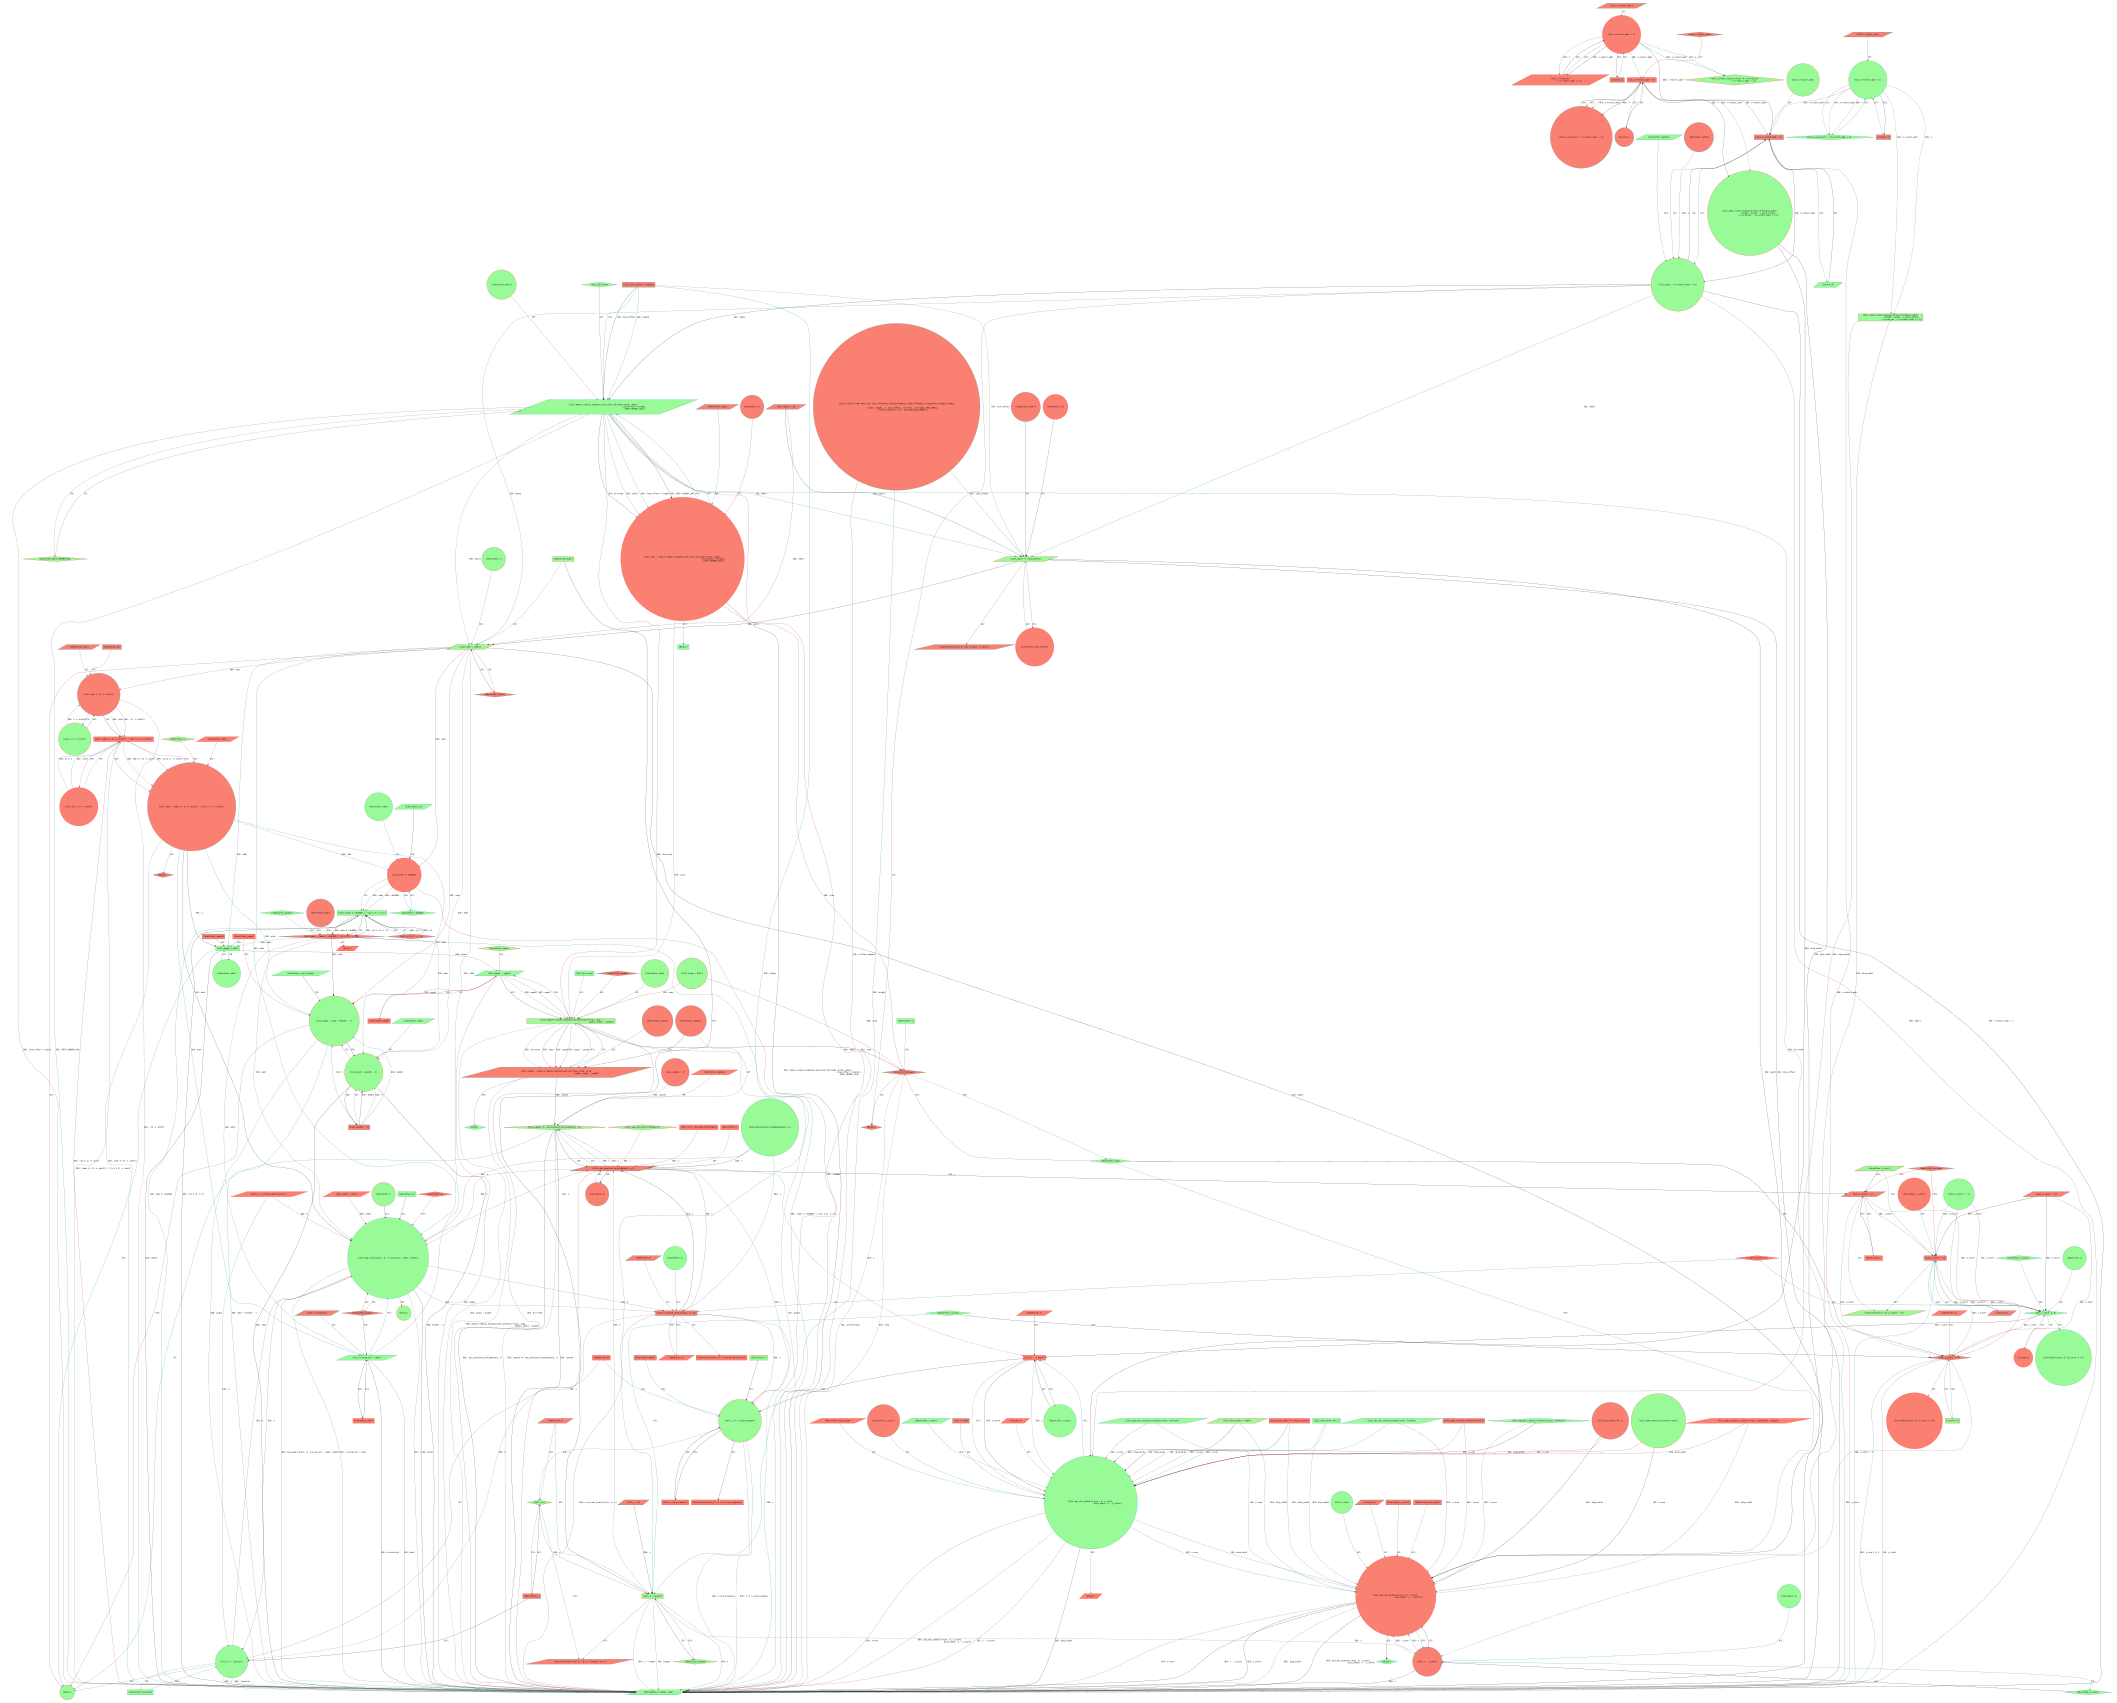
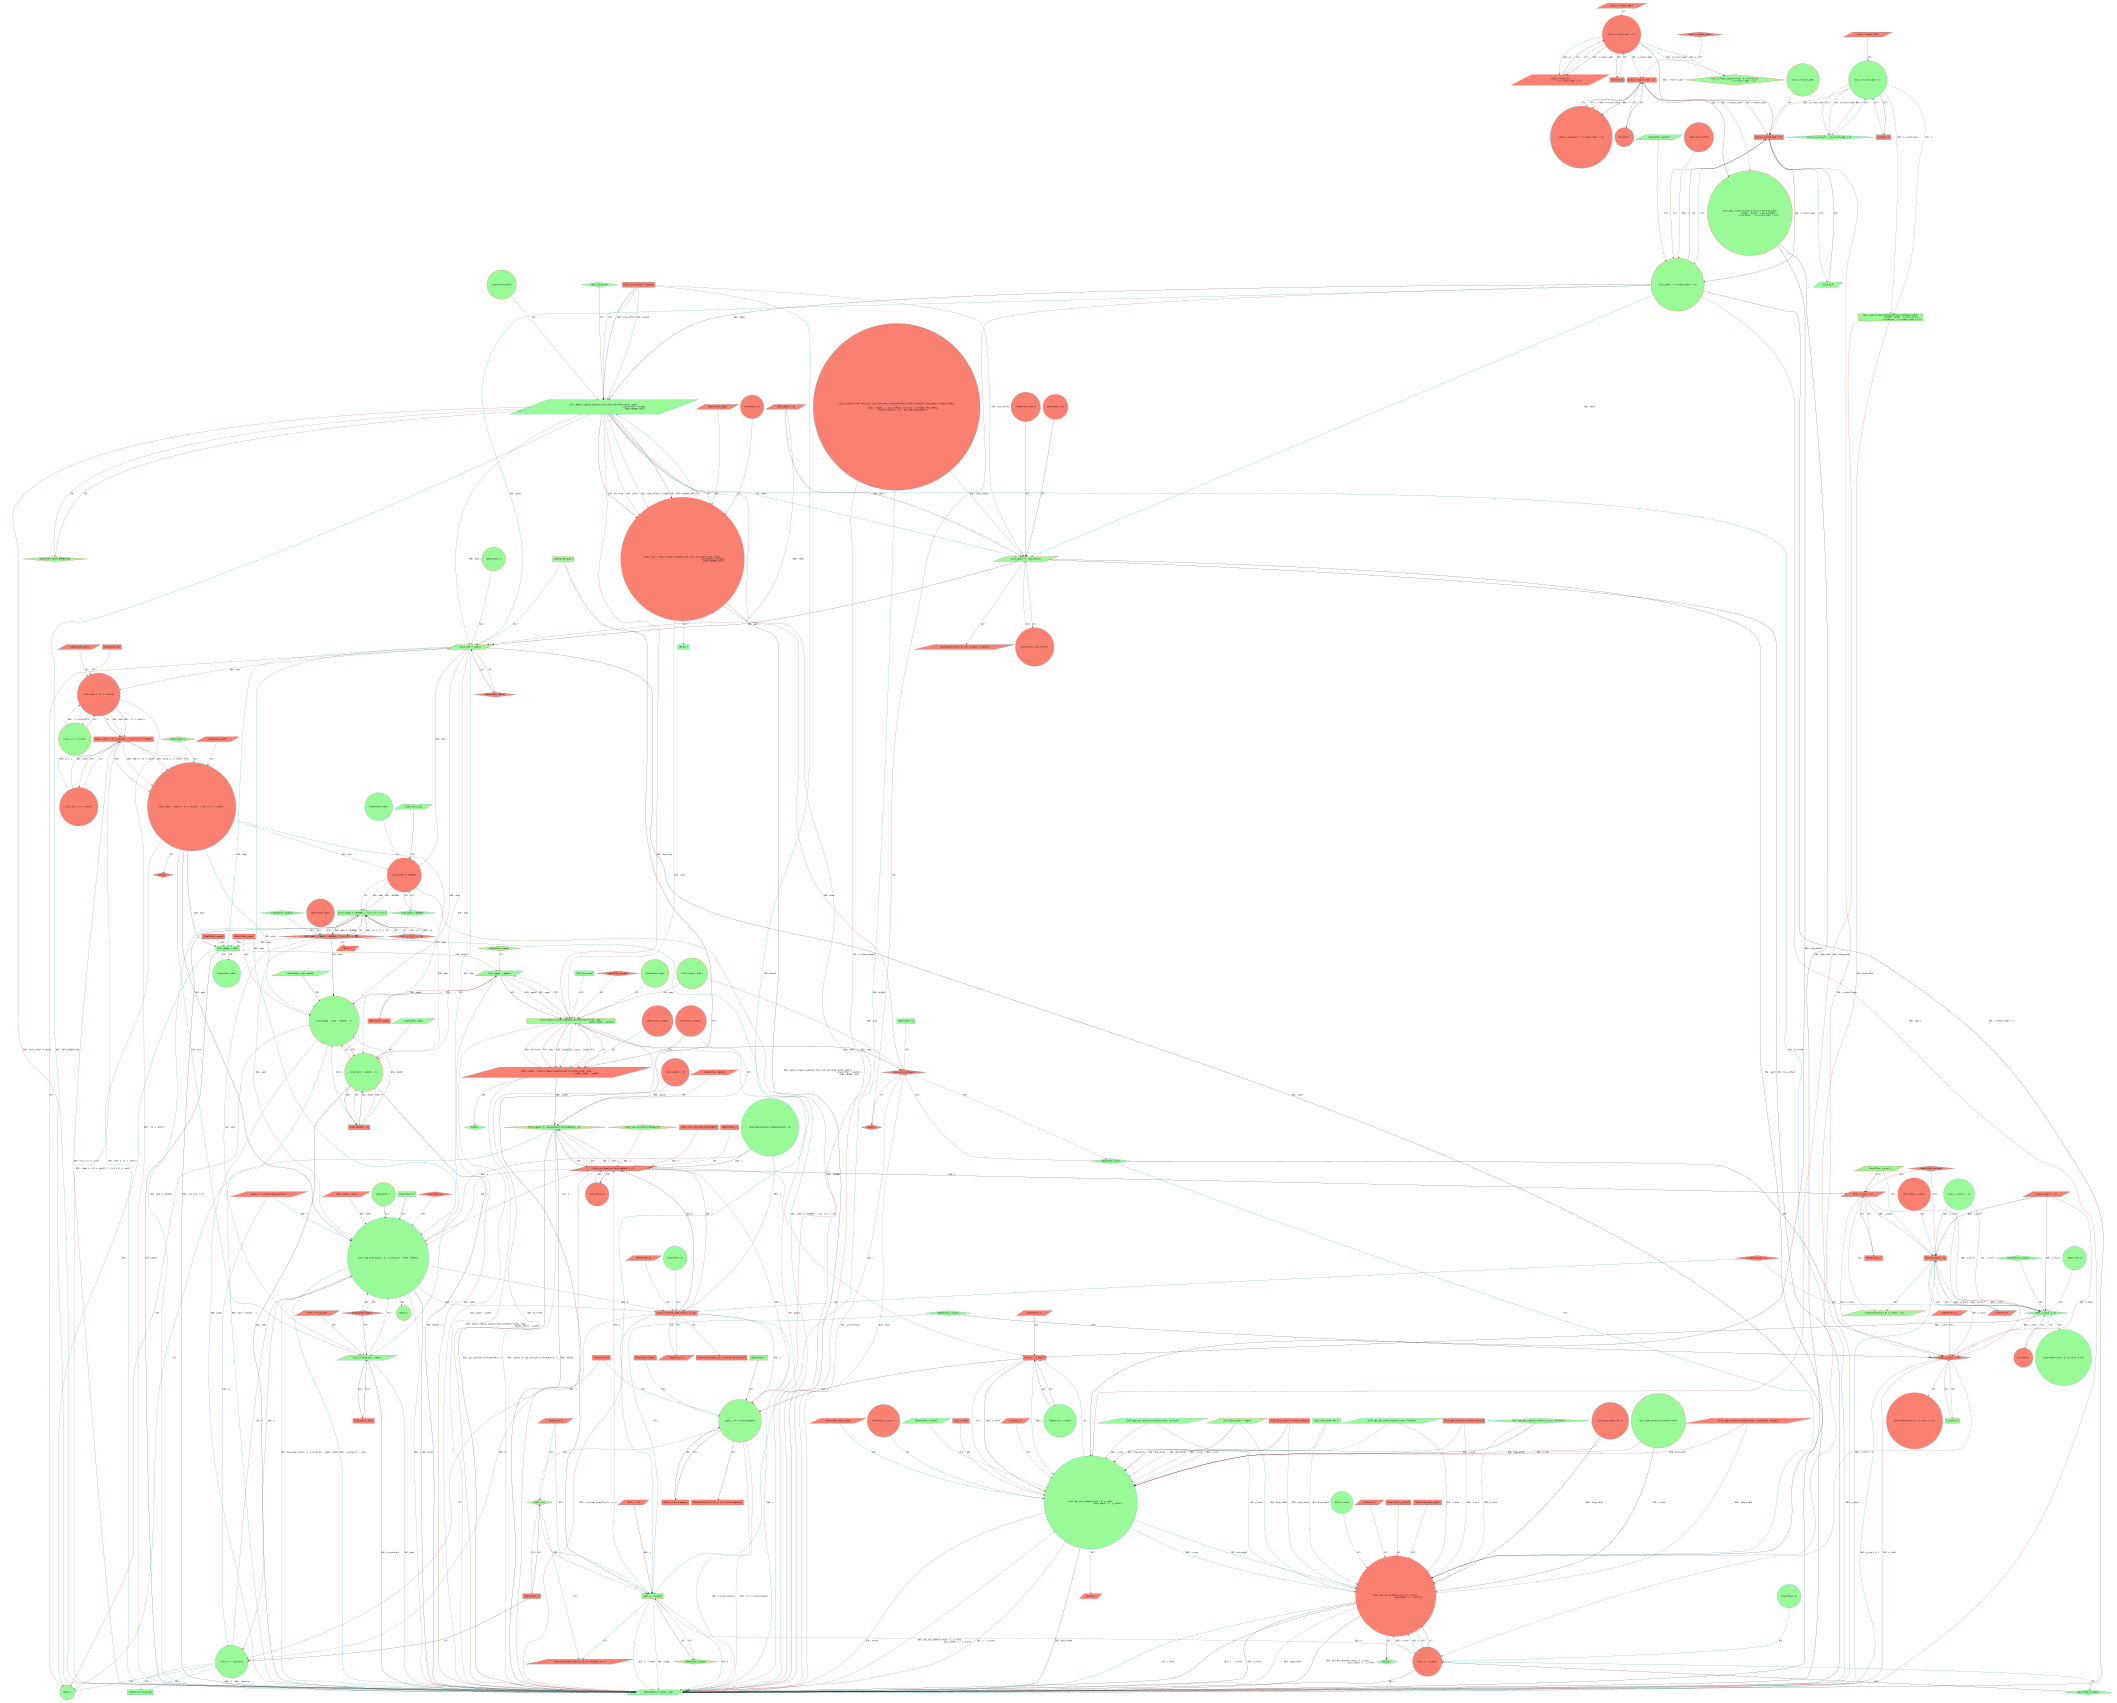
edge "(Call,addr = (addr & ~(1 << shift)) | ((y1 & 1) << shift))" -> "(Call,page0 = addr)": label "DDG: y" -> "DDG: addr"
edge "(Call,page1 - page0)" -> "(Call,page1 = addr + bwidth - 1)": reversed
